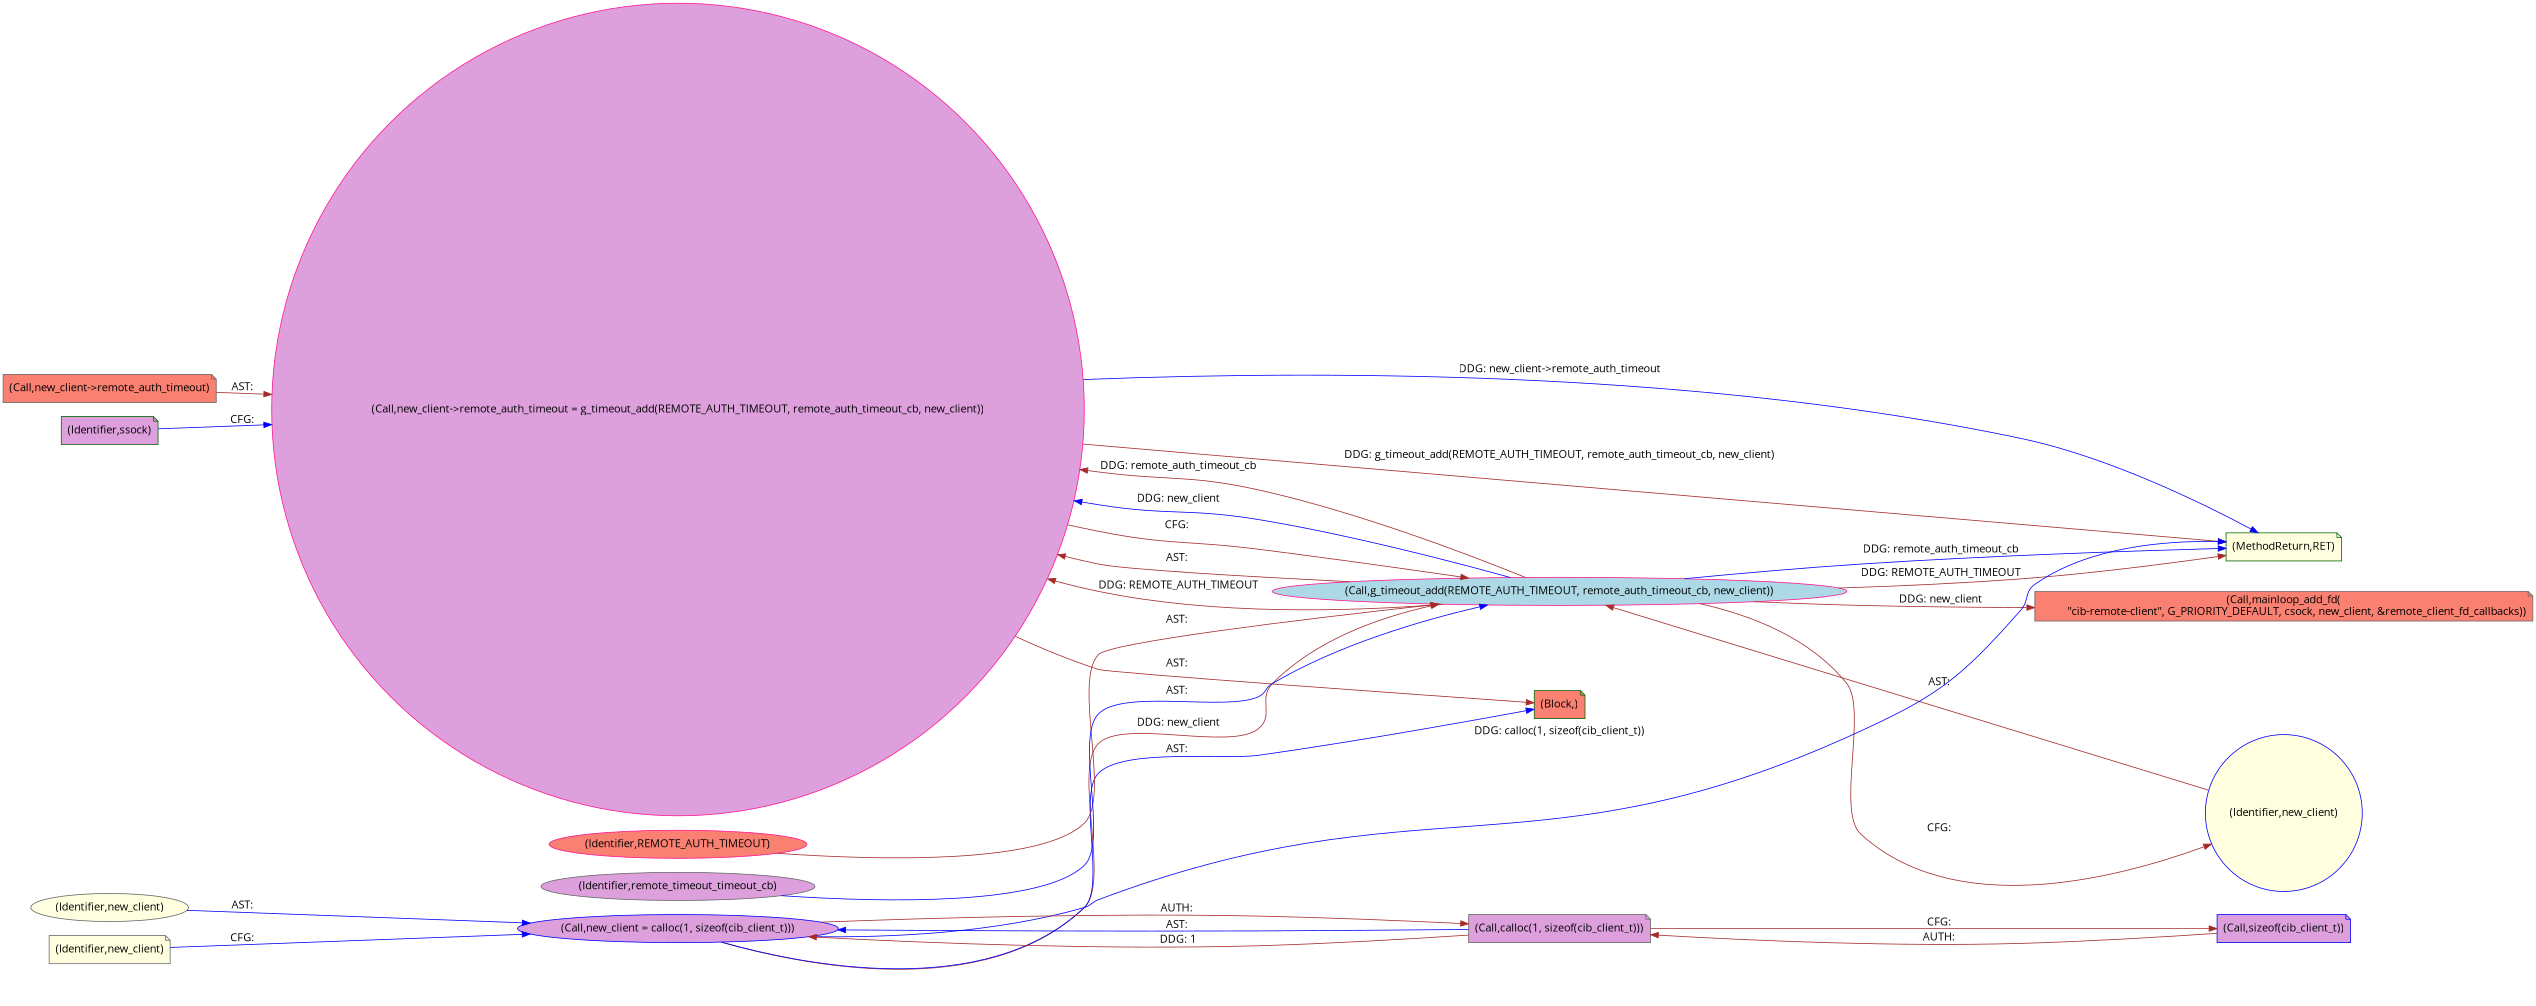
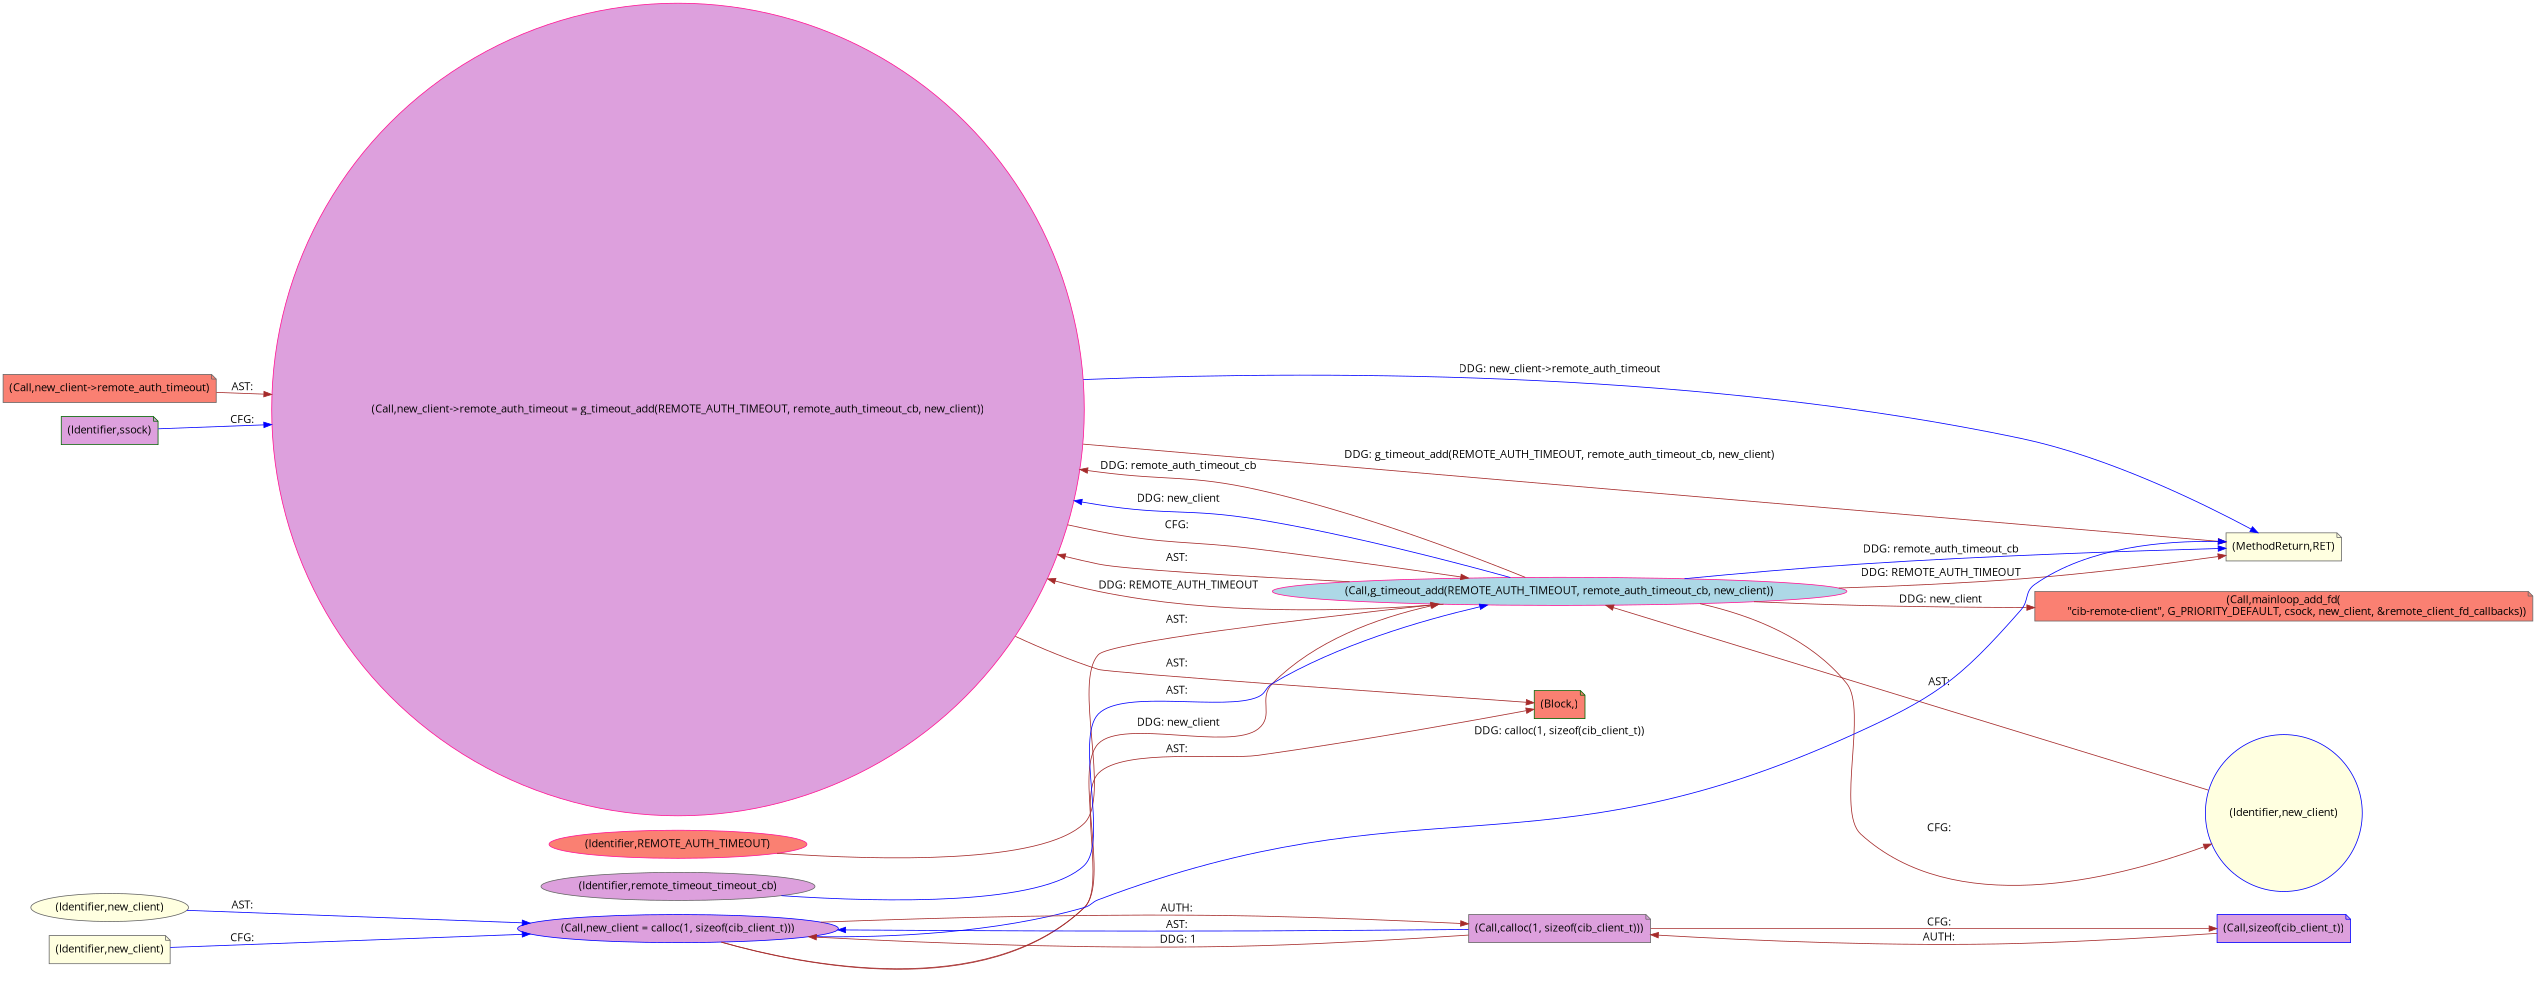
node "(MethodReturn,RET)": color darkgreen -> gray40
edge "(Call,new_client = calloc(1, sizeof(cib_client_t)))" -> "(Block,)": color blue -> brown
